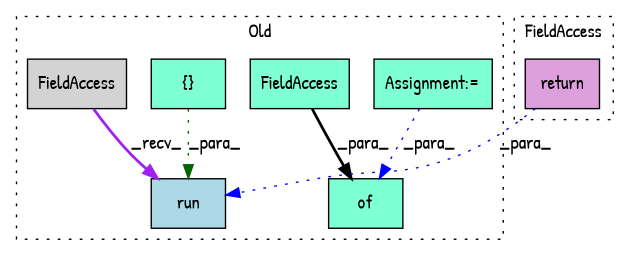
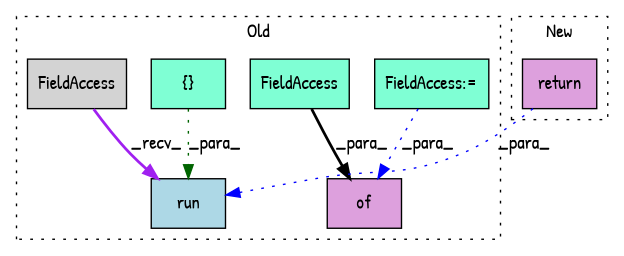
cluster "FieldAccess": label "FieldAccess" -> "New"
node "Assignment:=": label "Assignment:=" -> "FieldAccess:="
node "of": fillcolor aquamarine -> plum
